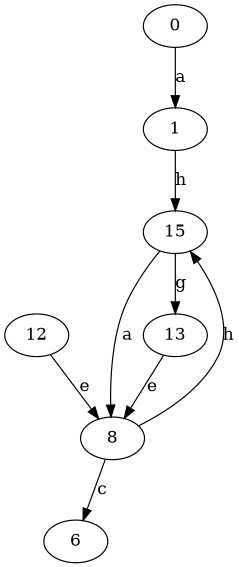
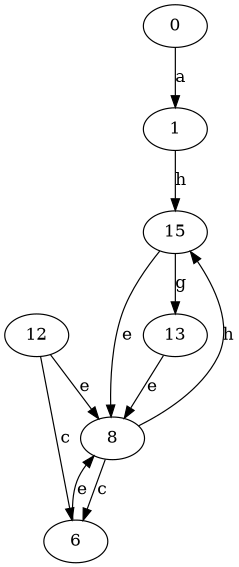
edge "15" -> "8": label "a" -> "e"
edge "12" -> "6": added, label "c"
edge "6" -> "8": added, label "e"
